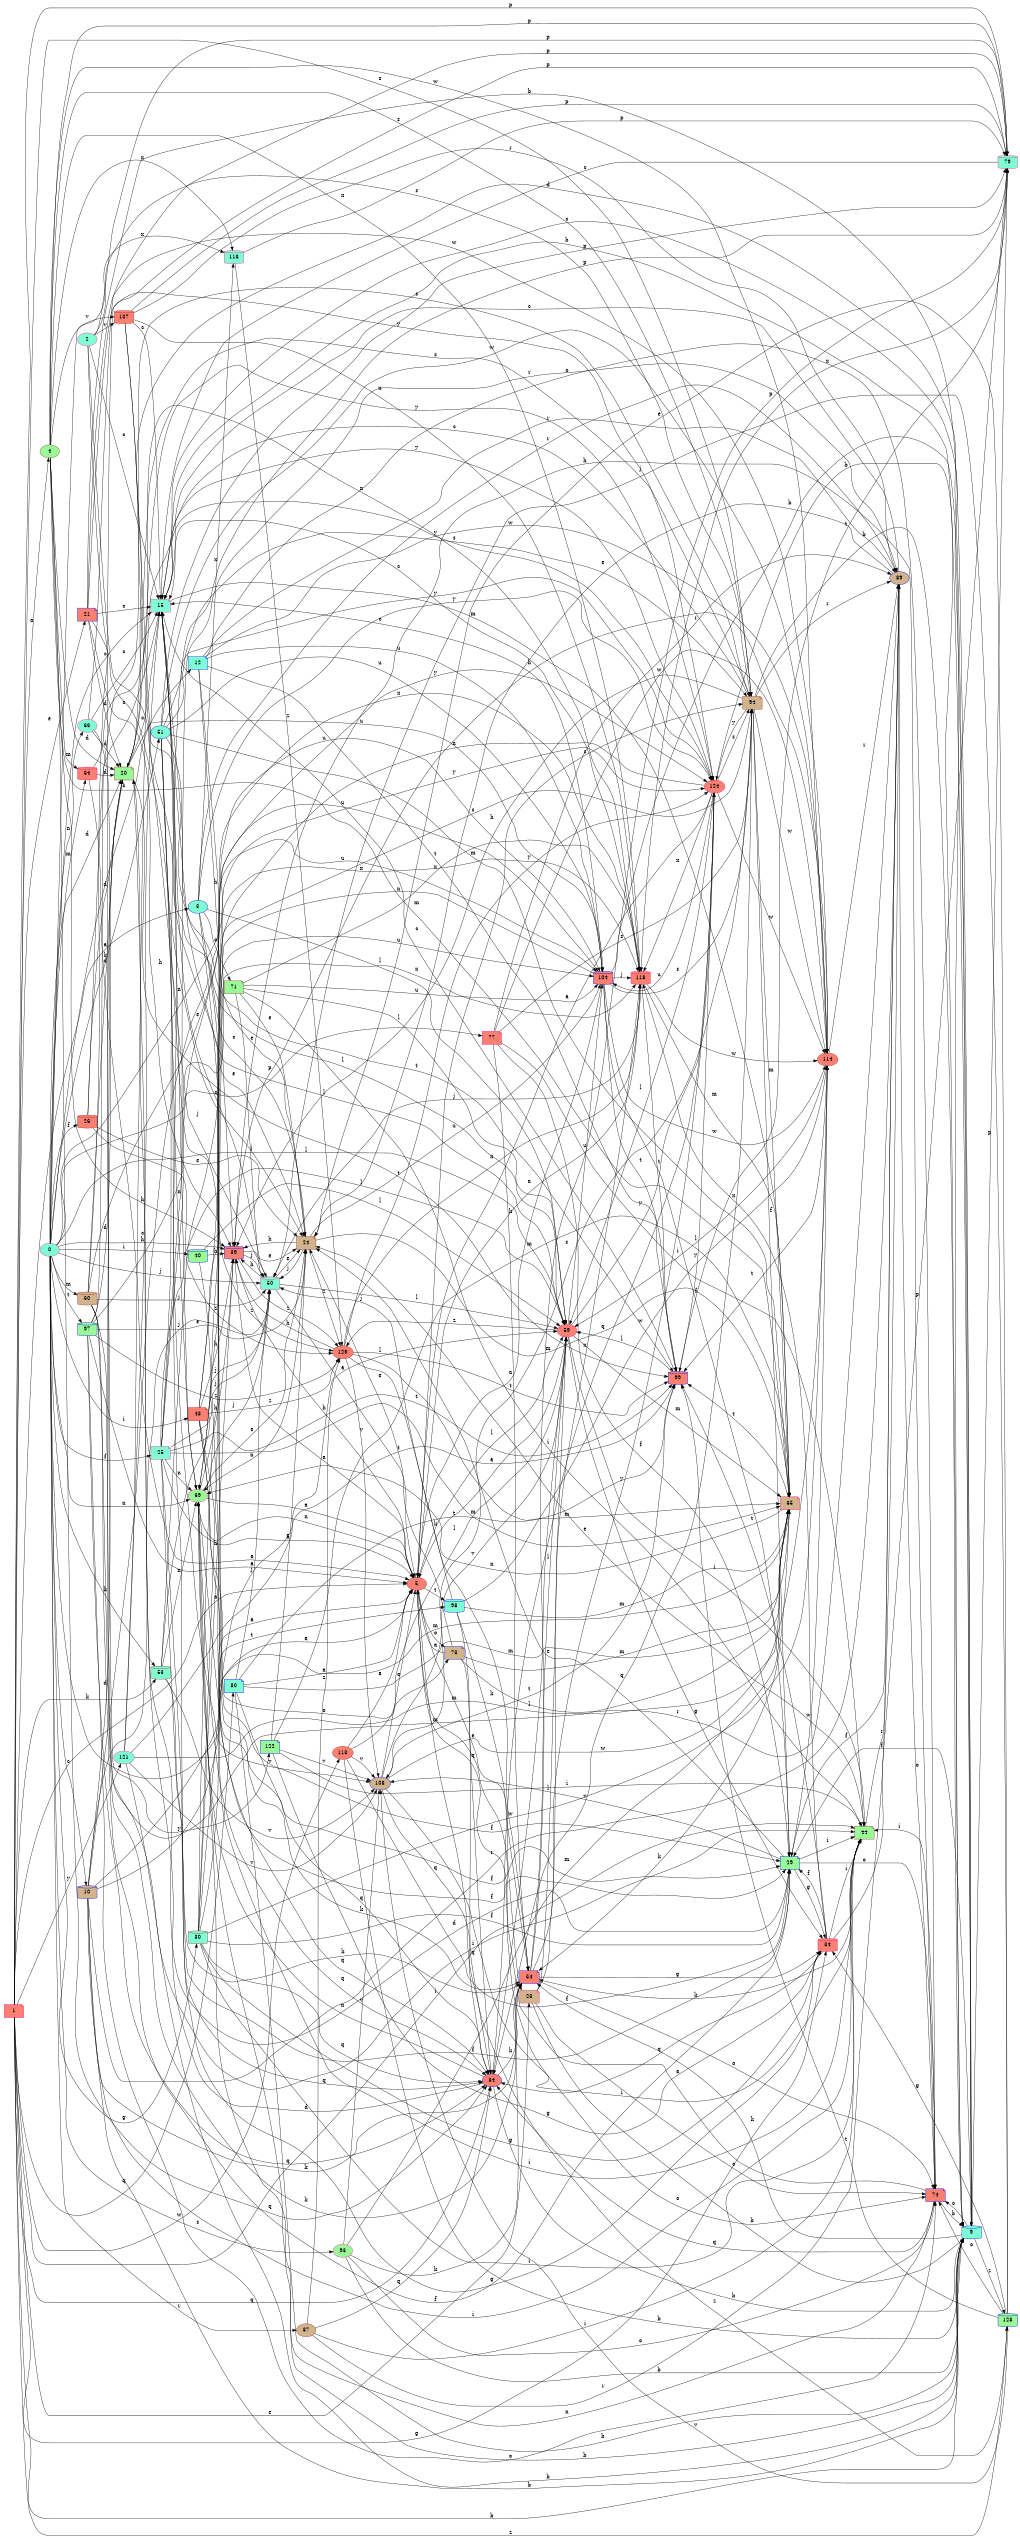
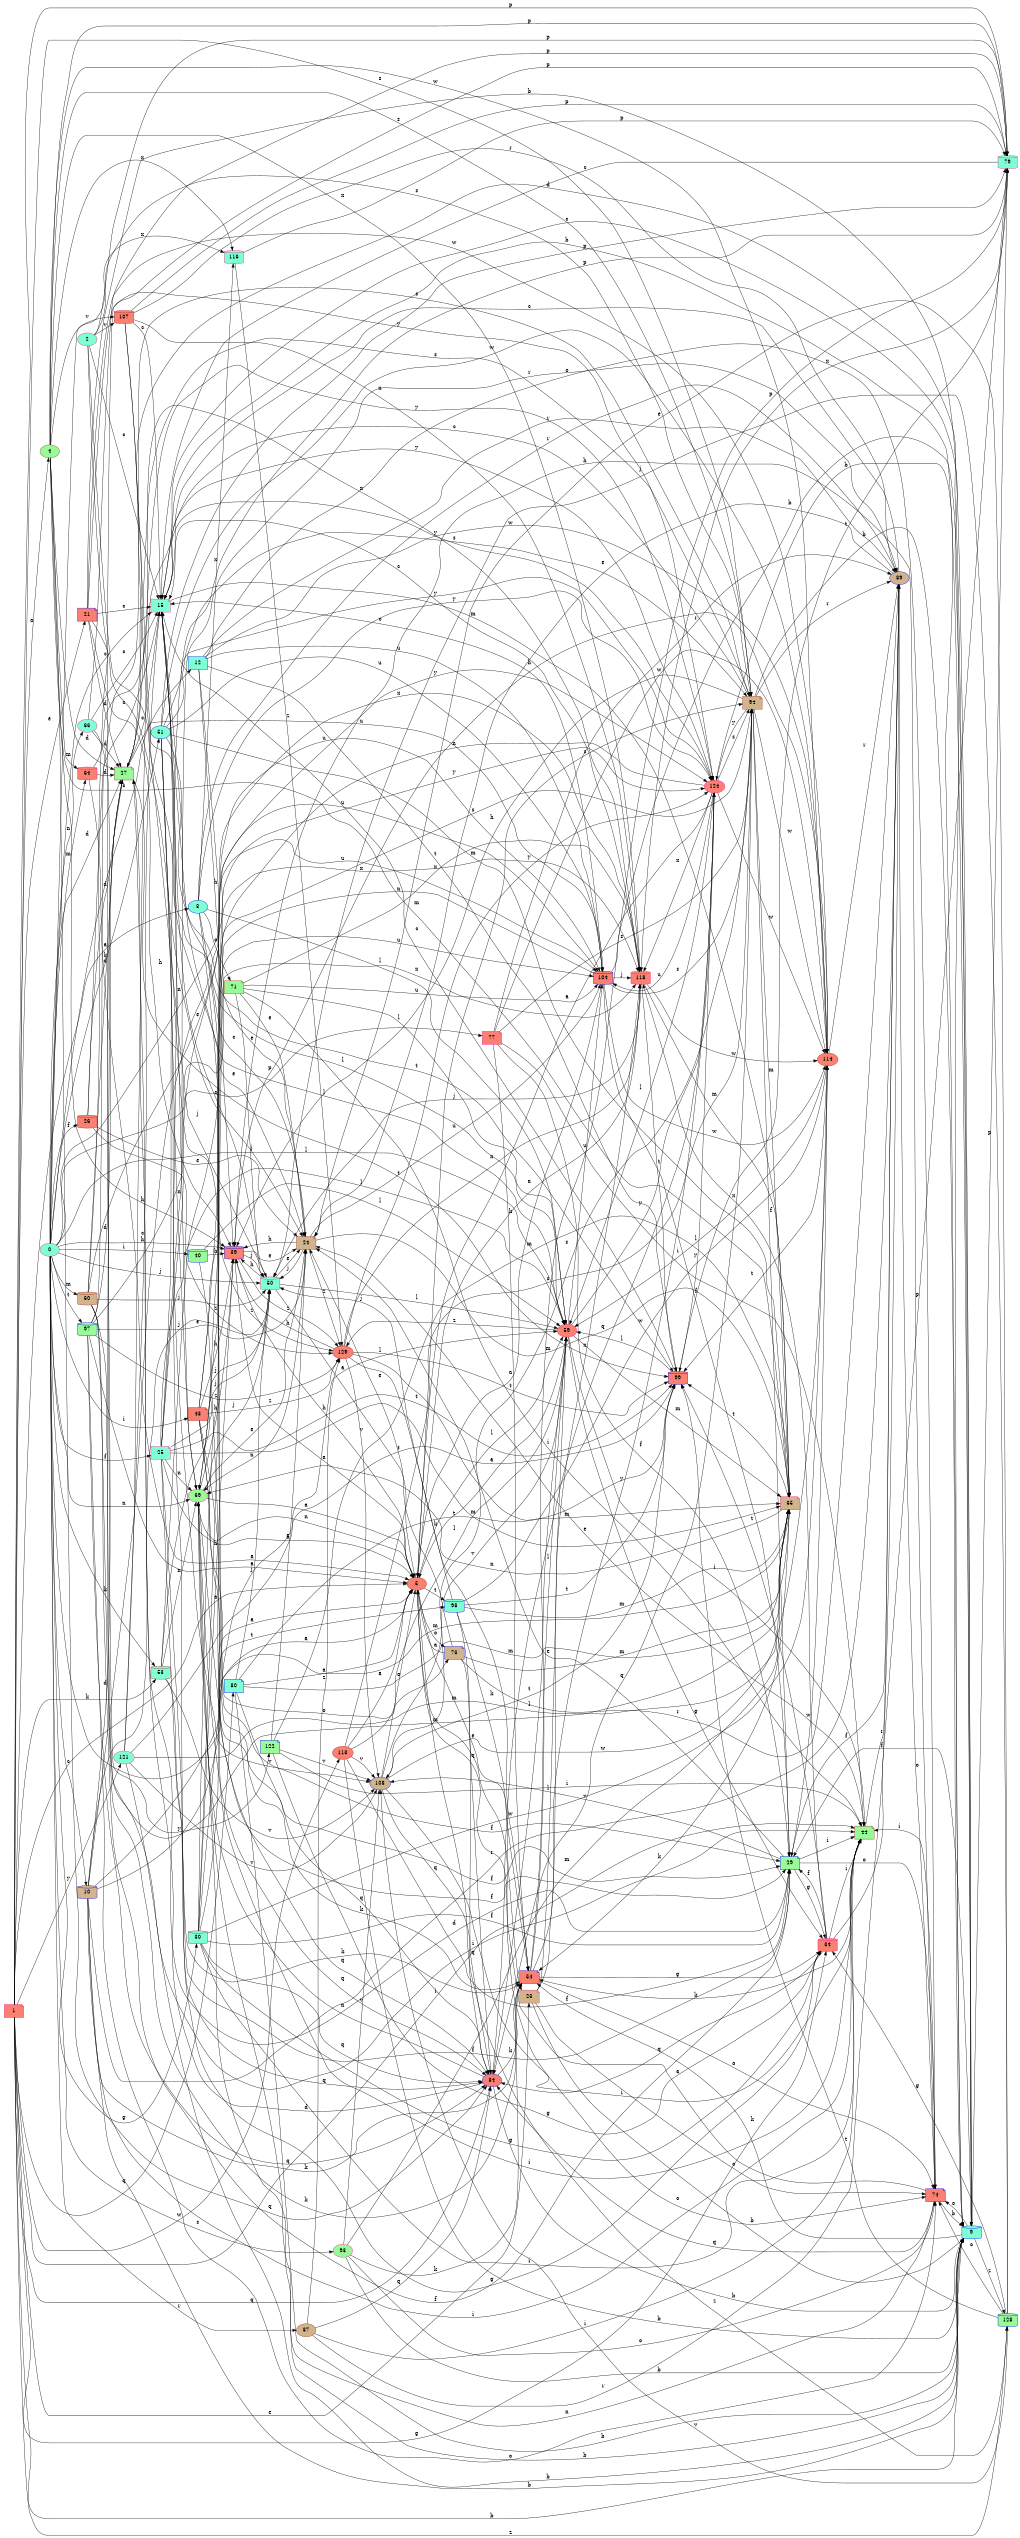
node "20": label "20" -> "27"
edge "104" -> "99": now "98" -> "99"
edge "113" -> "94": added, label "s"
